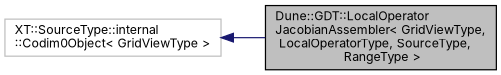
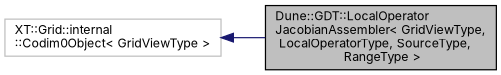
node "XT::SourceType::internal ::Codim0Object< GridViewType >": label "XT::SourceType::internal ::Codim0Object< GridViewType >" -> "XT::Grid::internal ::Codim0Object< GridViewType >"
